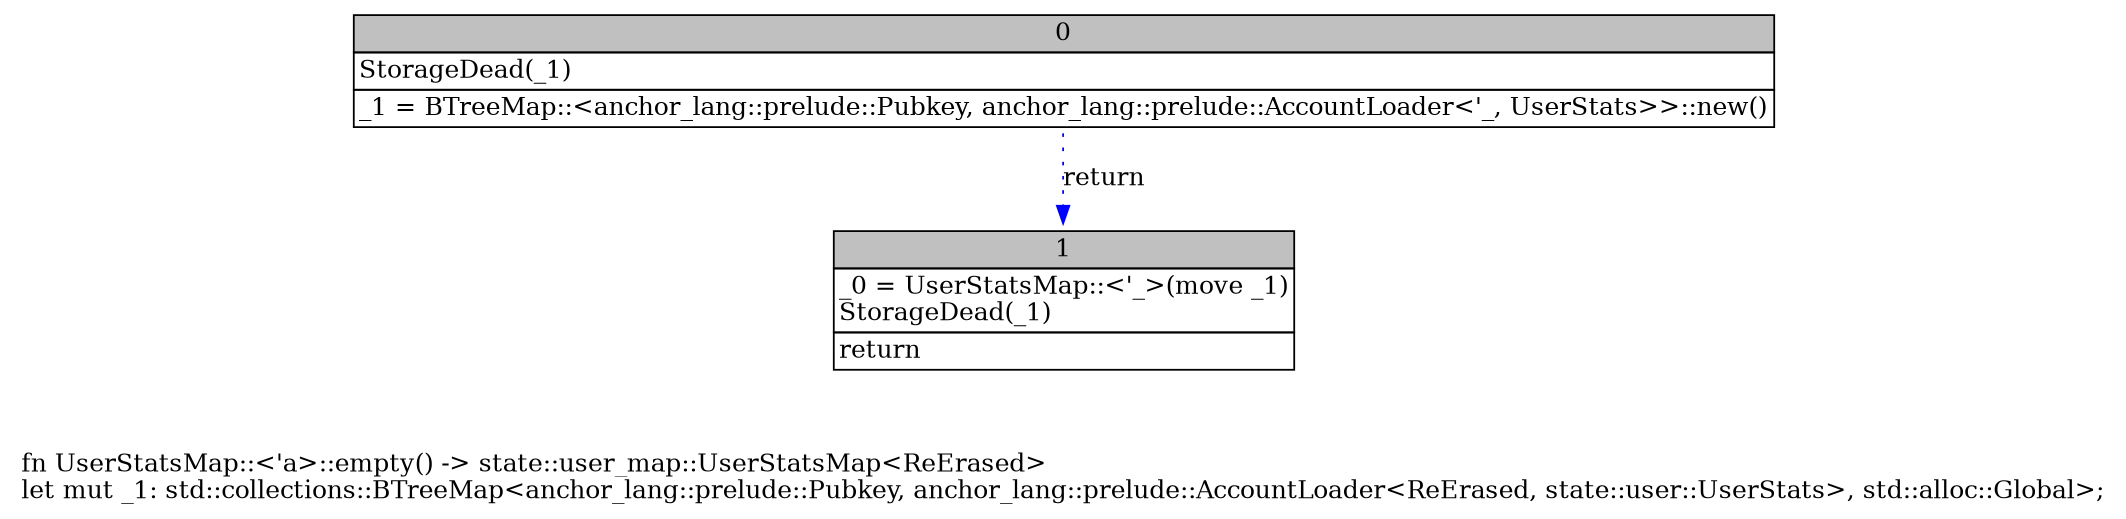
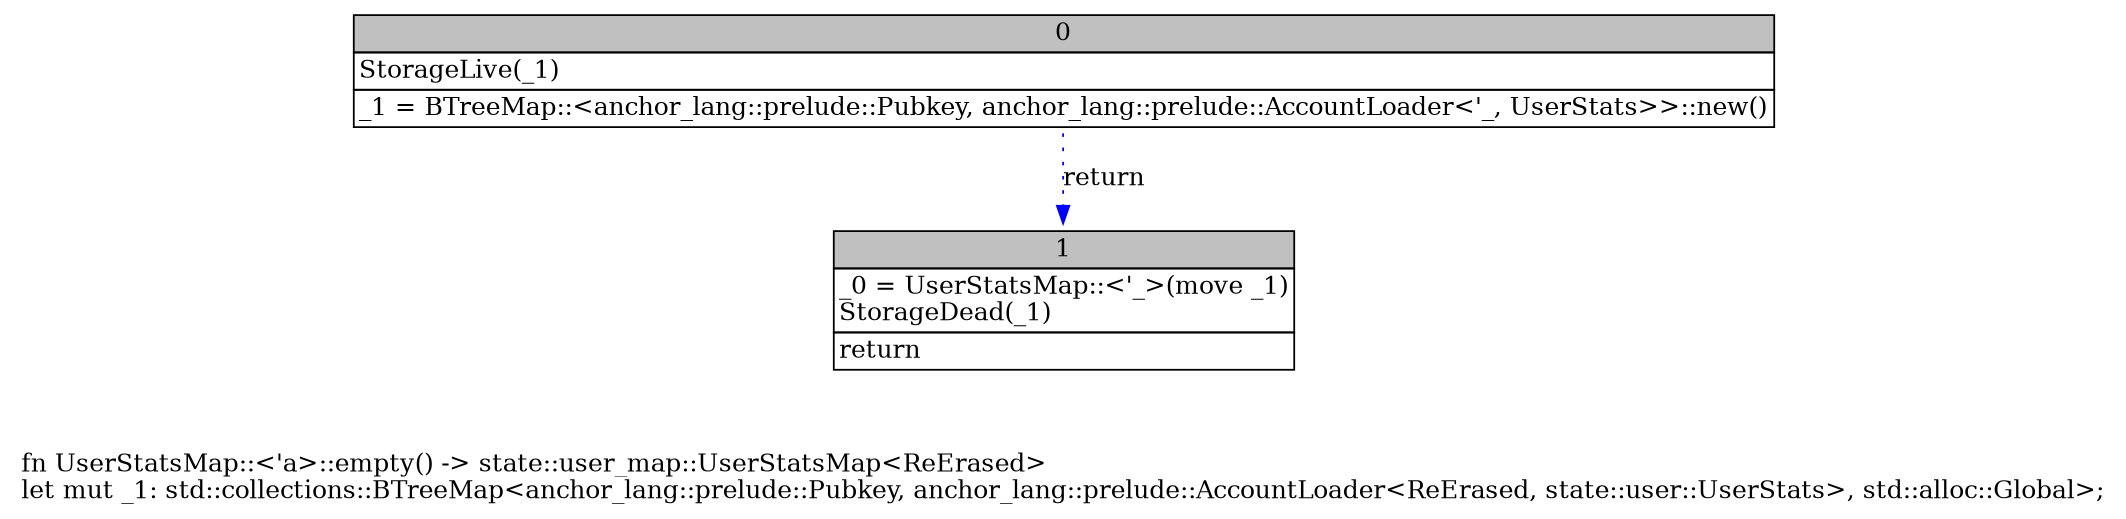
node "0": text "StorageDead(_1)" -> "StorageLive(_1)"
